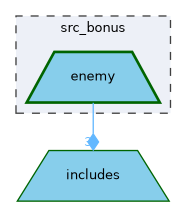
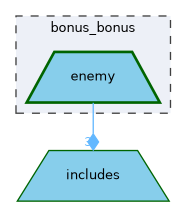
cluster "src_bonus": label "src_bonus" -> "bonus_bonus"
